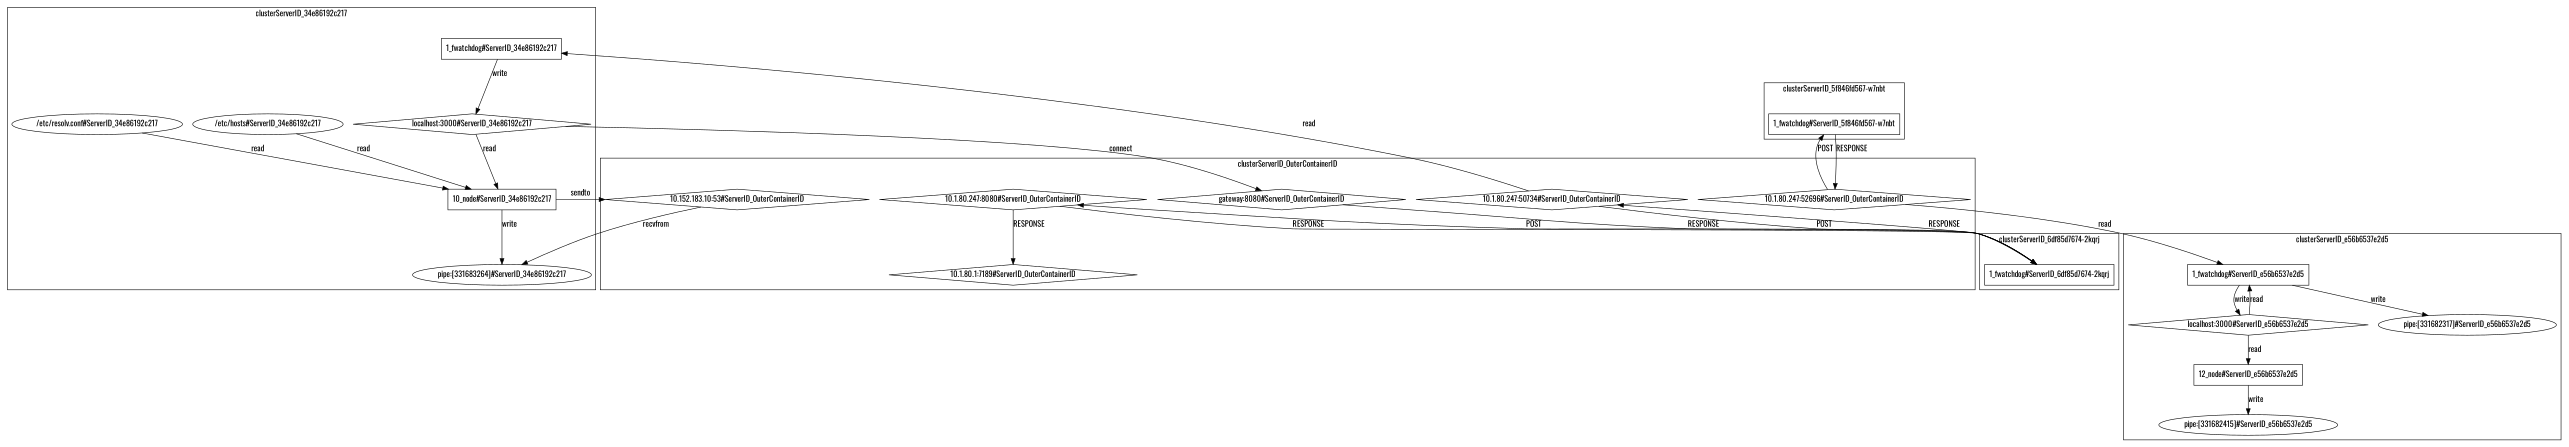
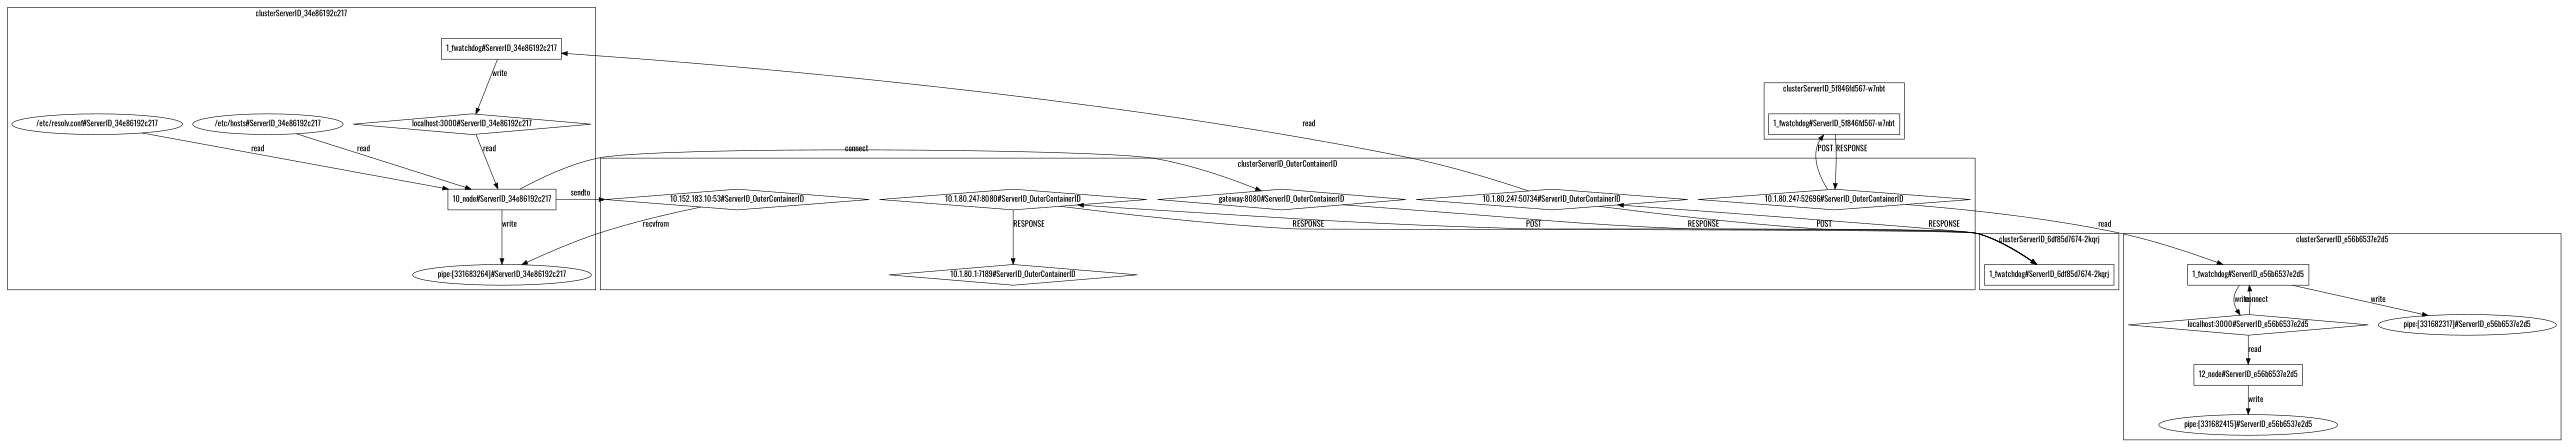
edge "localhost:3000#ServerID_34e86192c217" -> "gateway:8080#ServerID_OuterContainerID": now "10_node#ServerID_34e86192c217" -> "gateway:8080#ServerID_OuterContainerID"
edge "localhost:3000#ServerID_e56b6537e2d5" -> "1_fwatchdog#ServerID_e56b6537e2d5": label "read" -> "connect"
